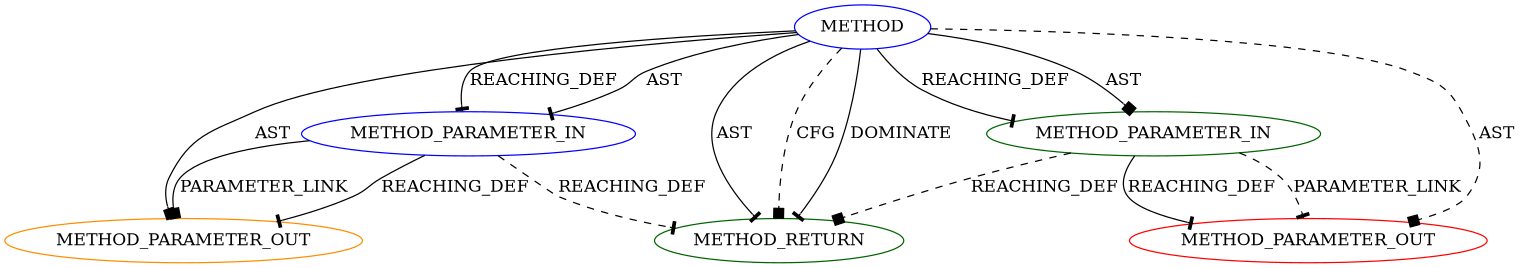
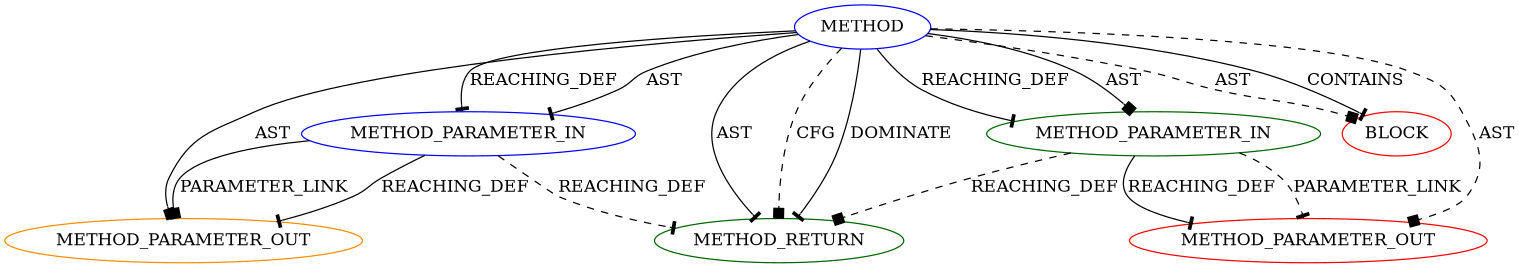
node "BLOCK": added
